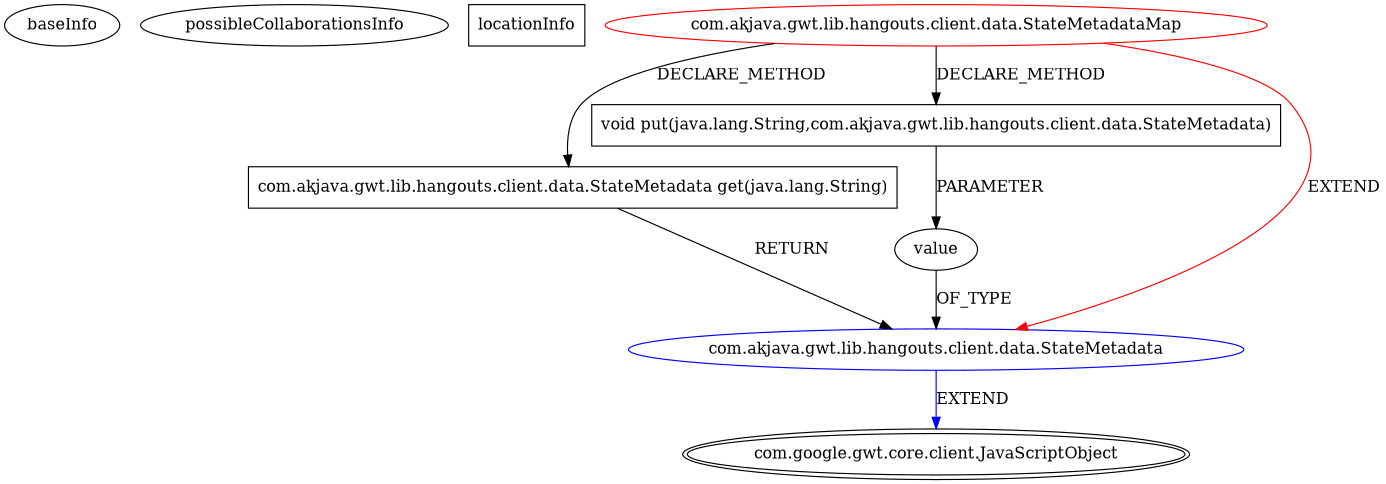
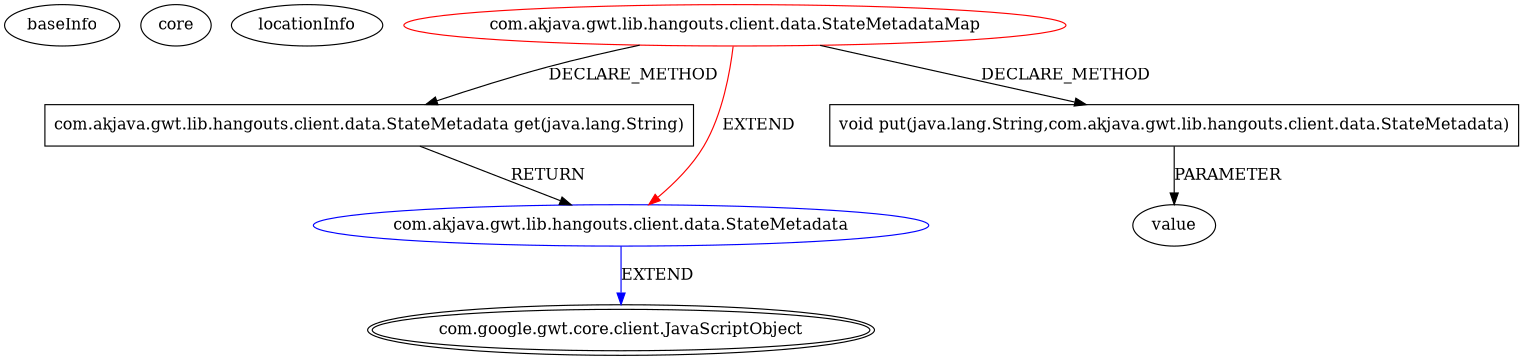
node "possibleCollaborationsInfo": label "possibleCollaborationsInfo" -> "core"
node "locationInfo": shape box -> ellipse
edge "value" -> "com.akjava.gwt.lib.hangouts.client.data.StateMetadata": removed, label "OF_TYPE"
